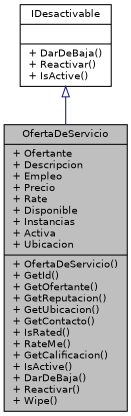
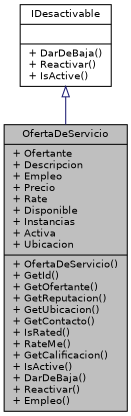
node "OfertaDeServicio": text "+ Wipe()" -> "+ Empleo()"
